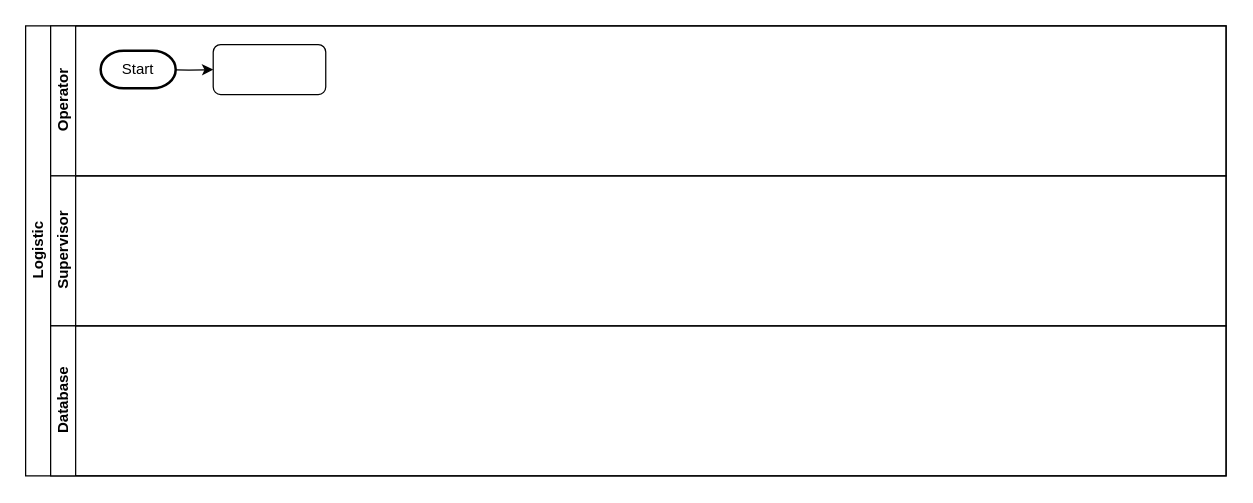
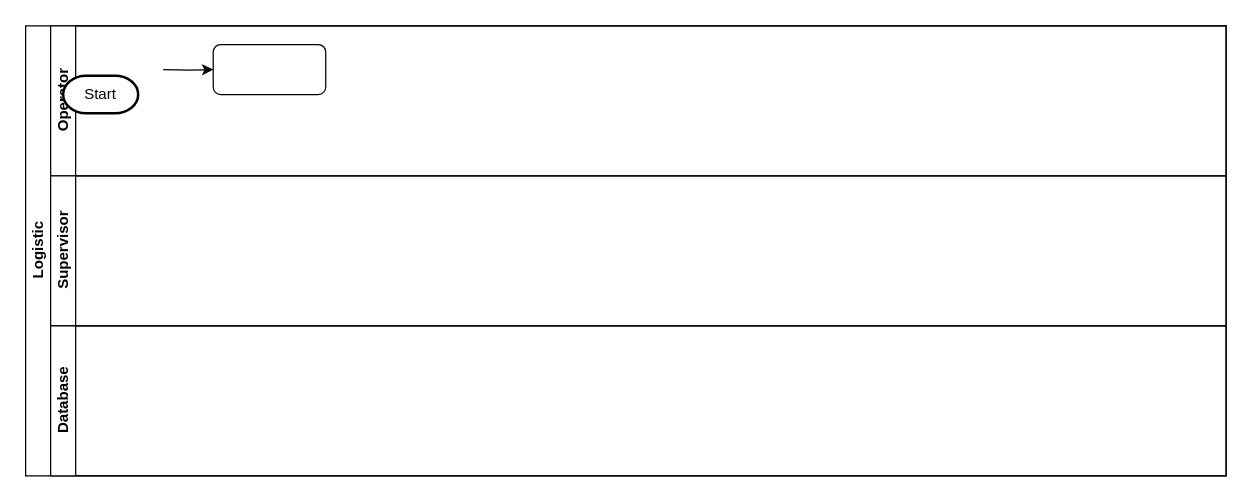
node "Start": moved (138, 69) -> (101, 94)
